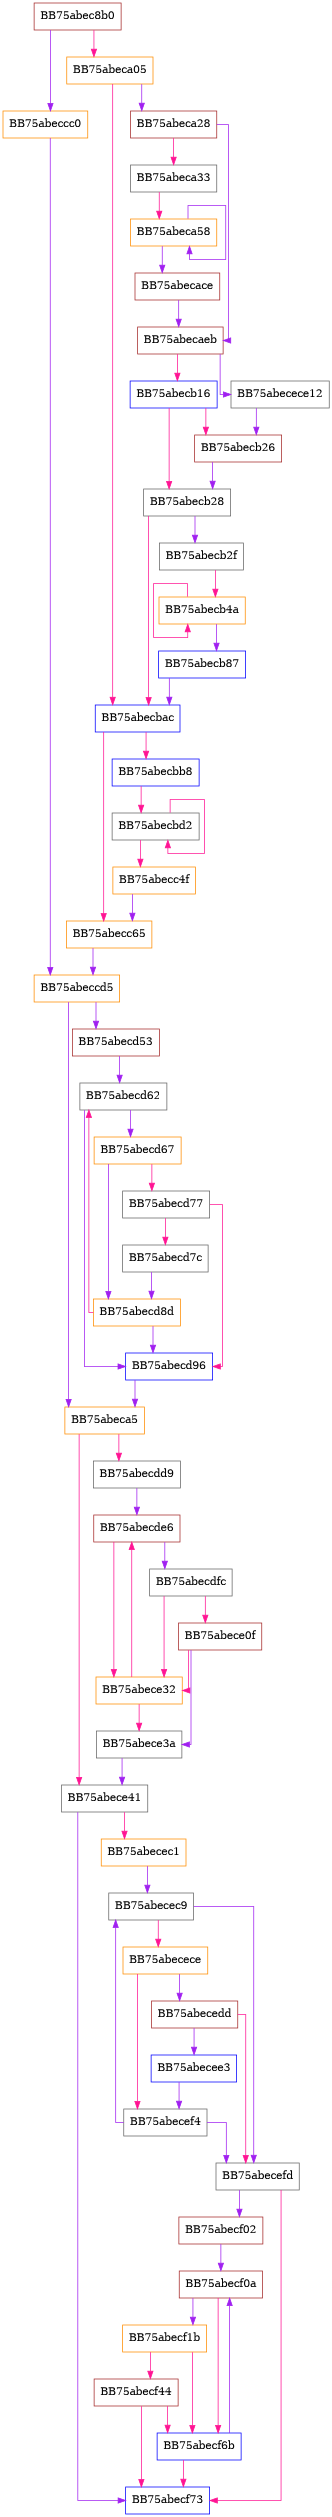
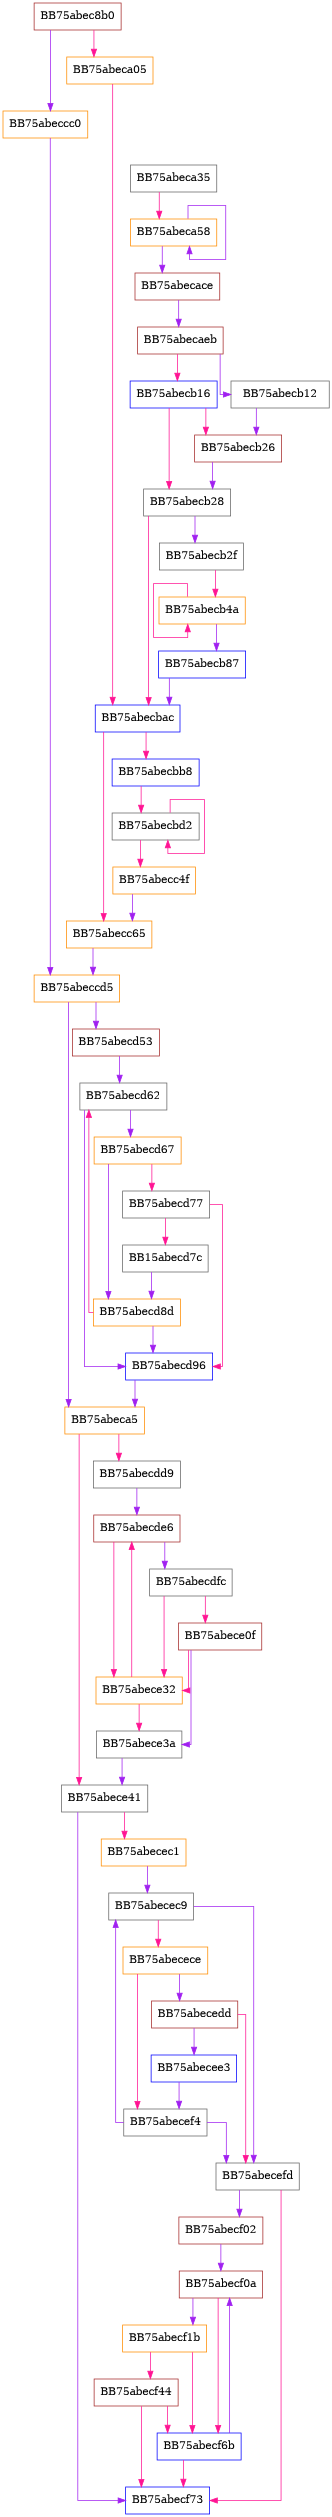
node "BB75abeca28": removed
node "BB75abeca33": label "BB75abeca33" -> "BB75abeca35"
node "BB75abecece12": label "BB75abecece12" -> "BB75abecb12"
node "BB75abecd7c": label "BB75abecd7c" -> "BB15abecd7c"
